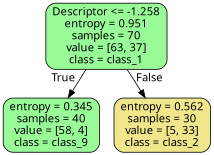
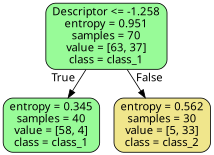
node "entropy = 0.345 samples = 40 value = [58, 4] class = class_9": label "entropy = 0.345 samples = 40 value = [58, 4] class = class_9" -> "entropy = 0.345 samples = 40 value = [58, 4] class = class_1"
